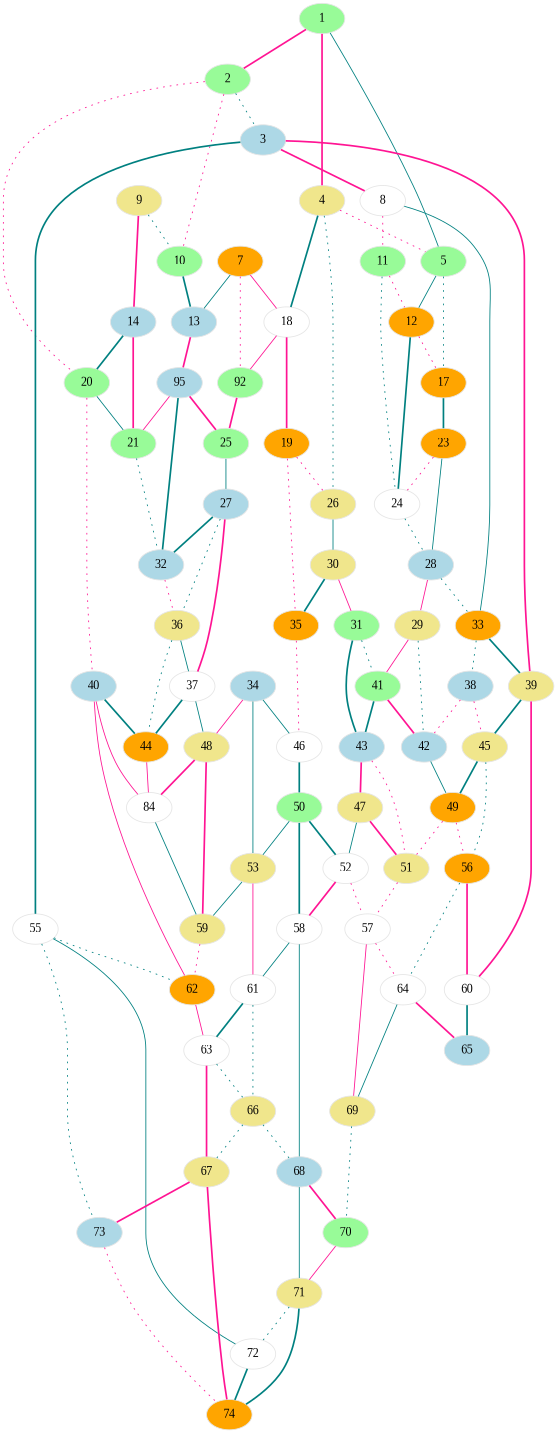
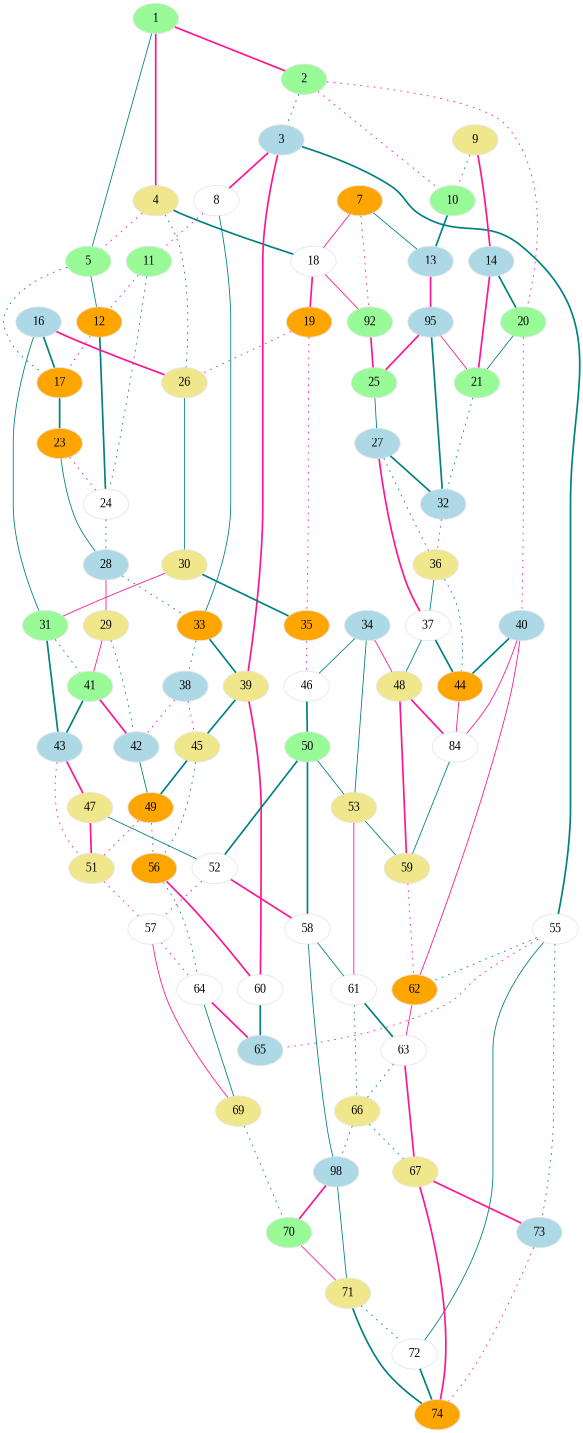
node "16": added
edge "55" -- "65": added
node "68": label "68" -> "98"
